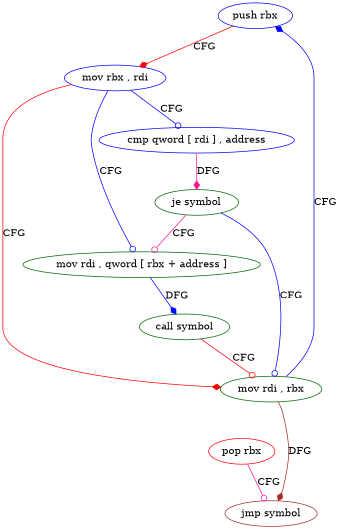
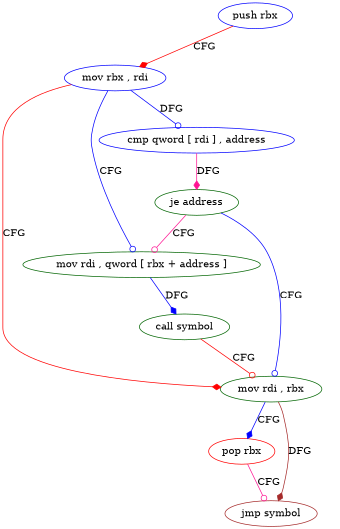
edge "mov rbx , rdi" -> "cmp qword [ rdi ] , address": label "CFG" -> "DFG"
node "je symbol": label "je symbol" -> "je address"
edge "mov rdi , rbx" -> "push rbx": now "mov rdi , rbx" -> "pop rbx"
